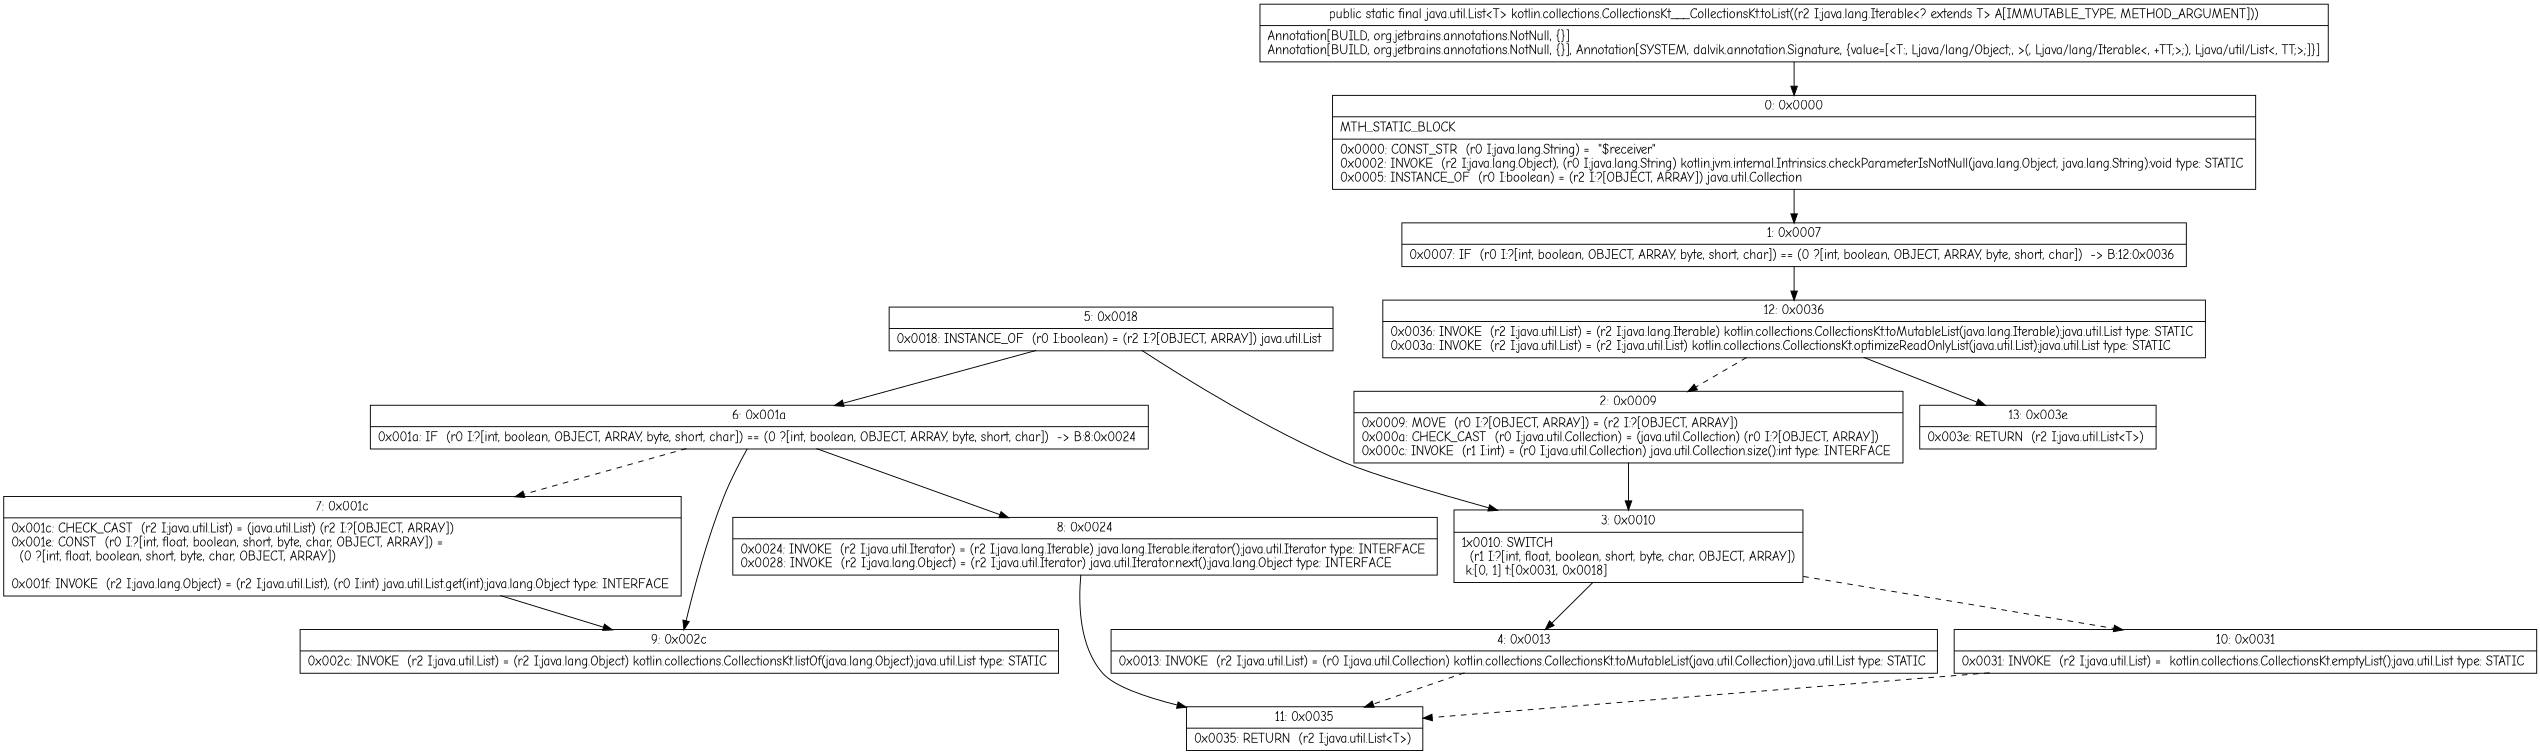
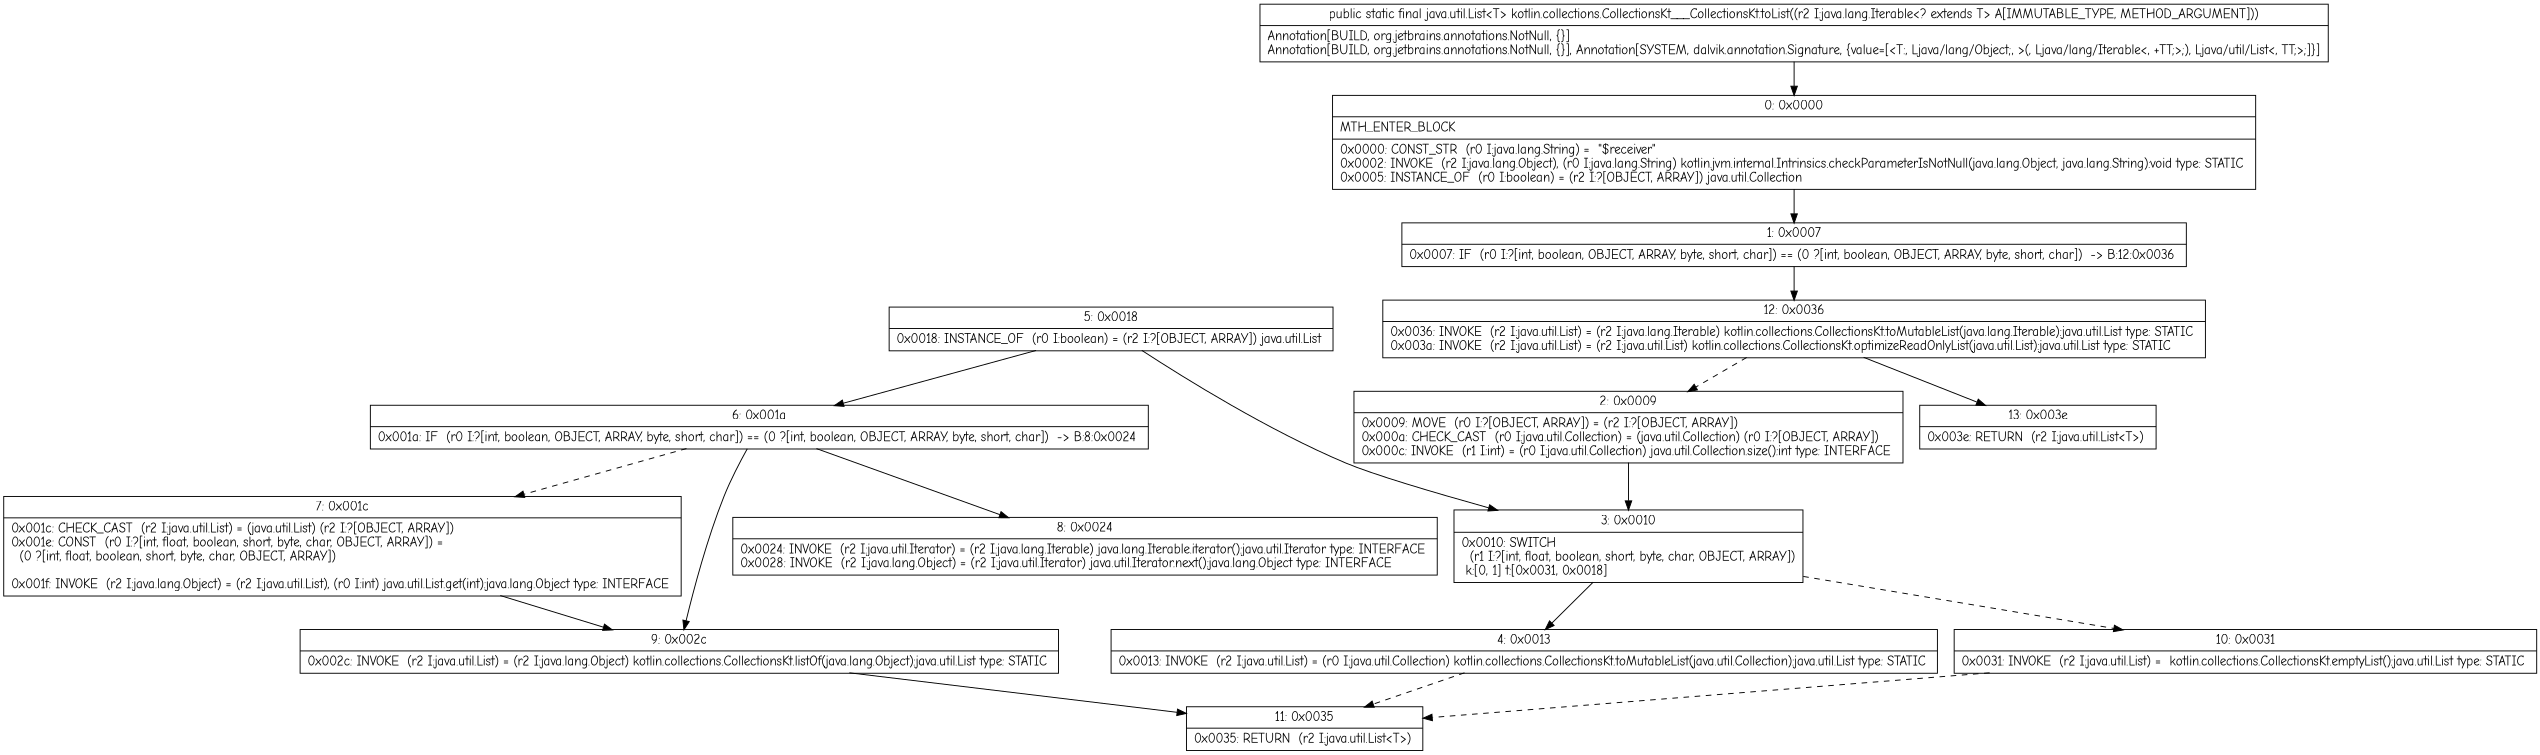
node "0: 0x0000": text "MTH_STATIC_BLOCK" -> "MTH_ENTER_BLOCK"
node "3: 0x0010": text "1x0010: SWITCH" -> "0x0010: SWITCH"
edge "8: 0x0024" -> "11: 0x0035": now "9: 0x002c" -> "11: 0x0035"
